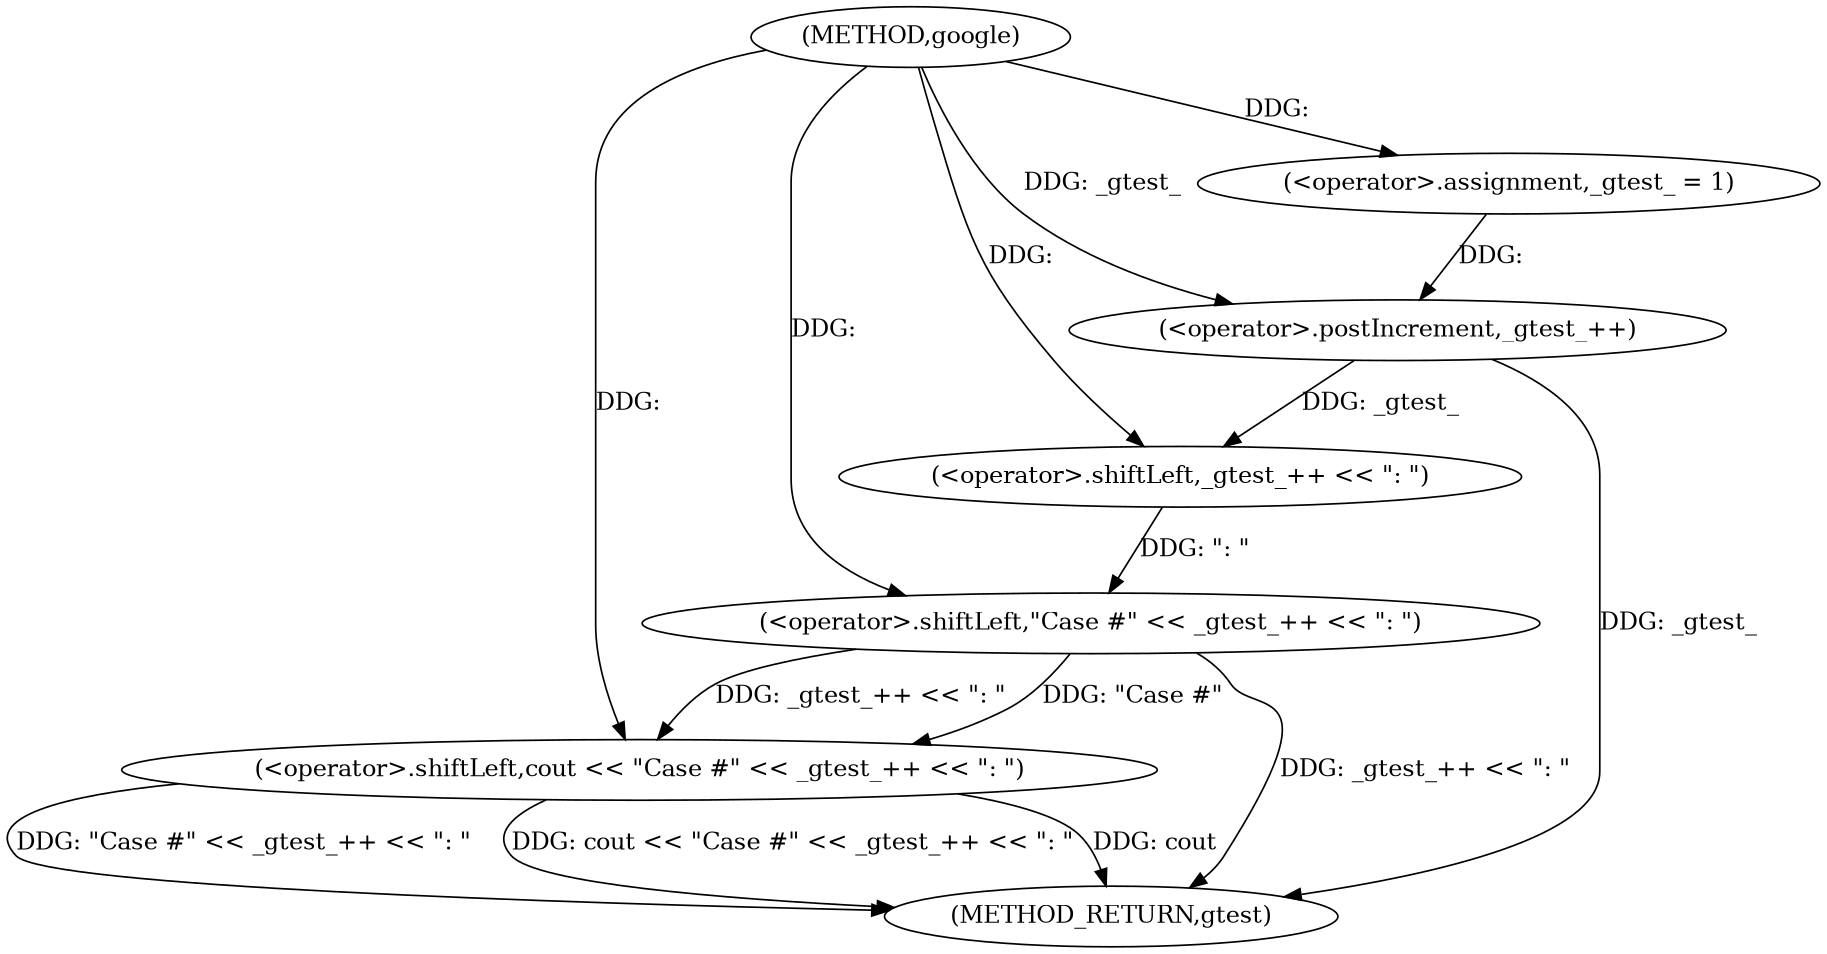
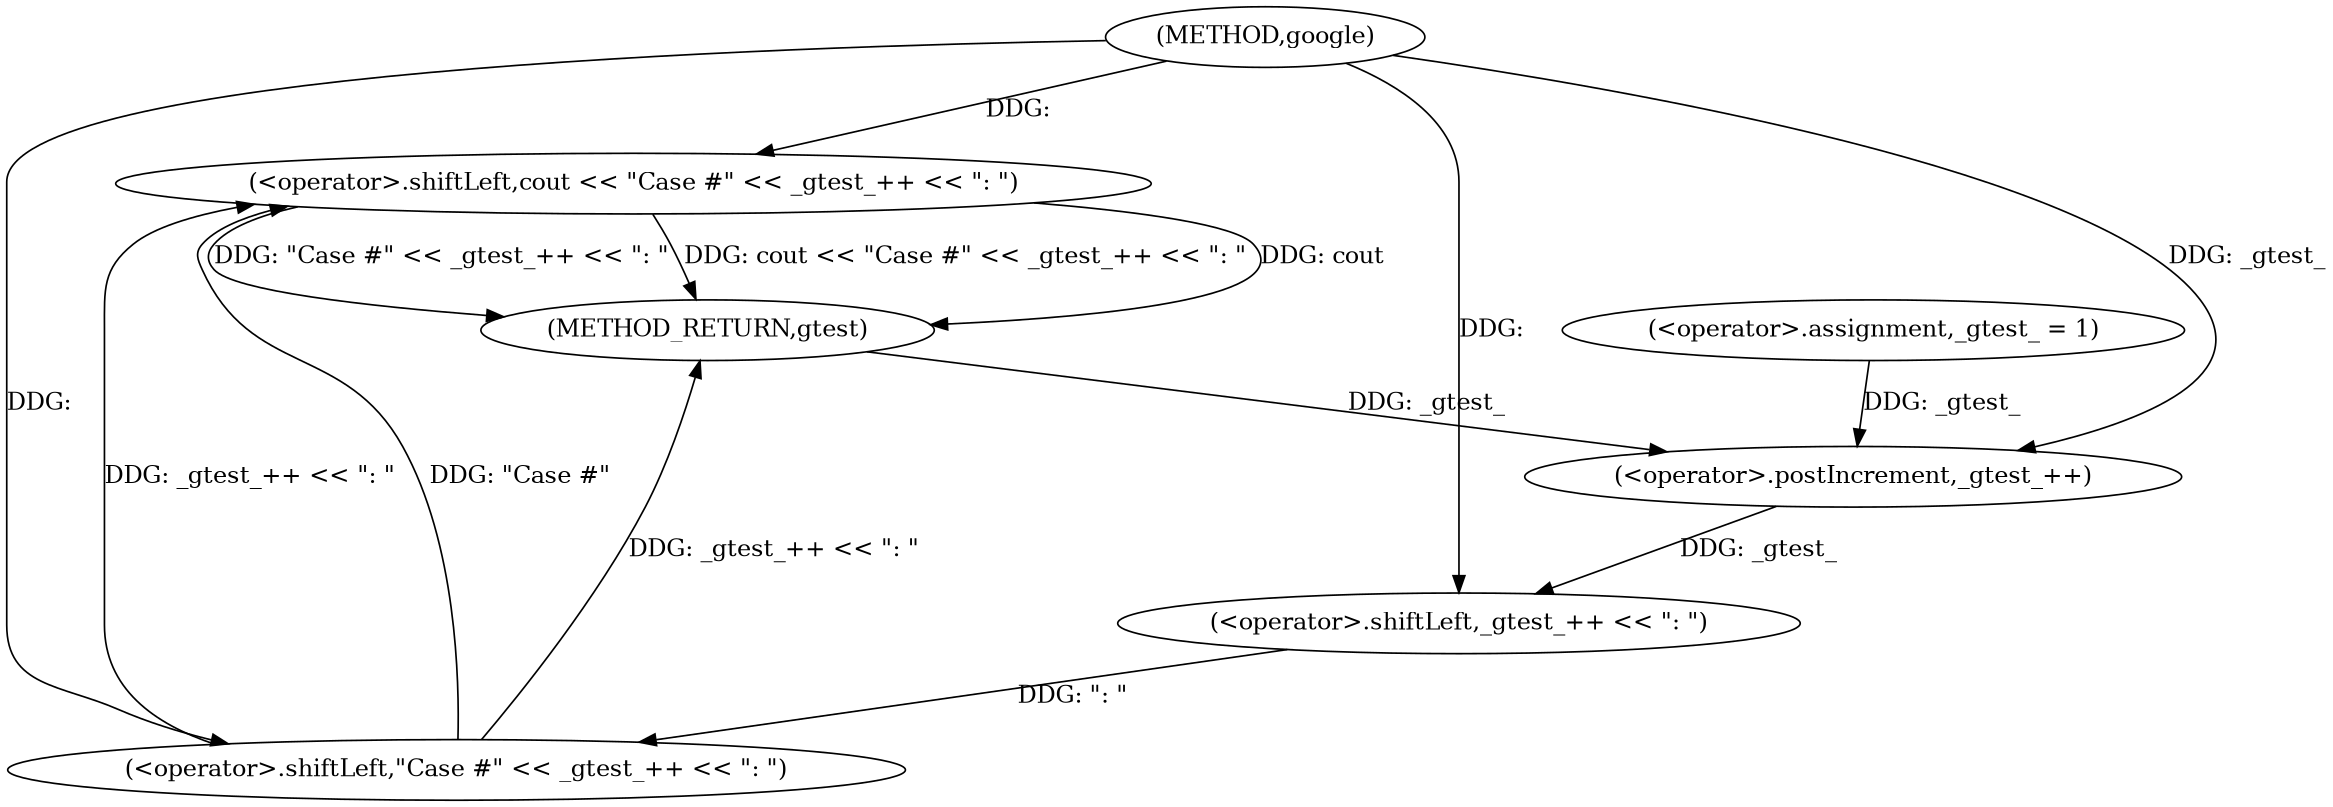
edge "(METHOD,google)" -> "(<operator>.assignment,_gtest_ = 1)": removed, label "DDG:"
edge "(<operator>.assignment,_gtest_ = 1)" -> "(<operator>.postIncrement,_gtest_++)": label "DDG: " -> "DDG: _gtest_"
edge "(<operator>.postIncrement,_gtest_++)" -> "(METHOD_RETURN,gtest)": reversed
